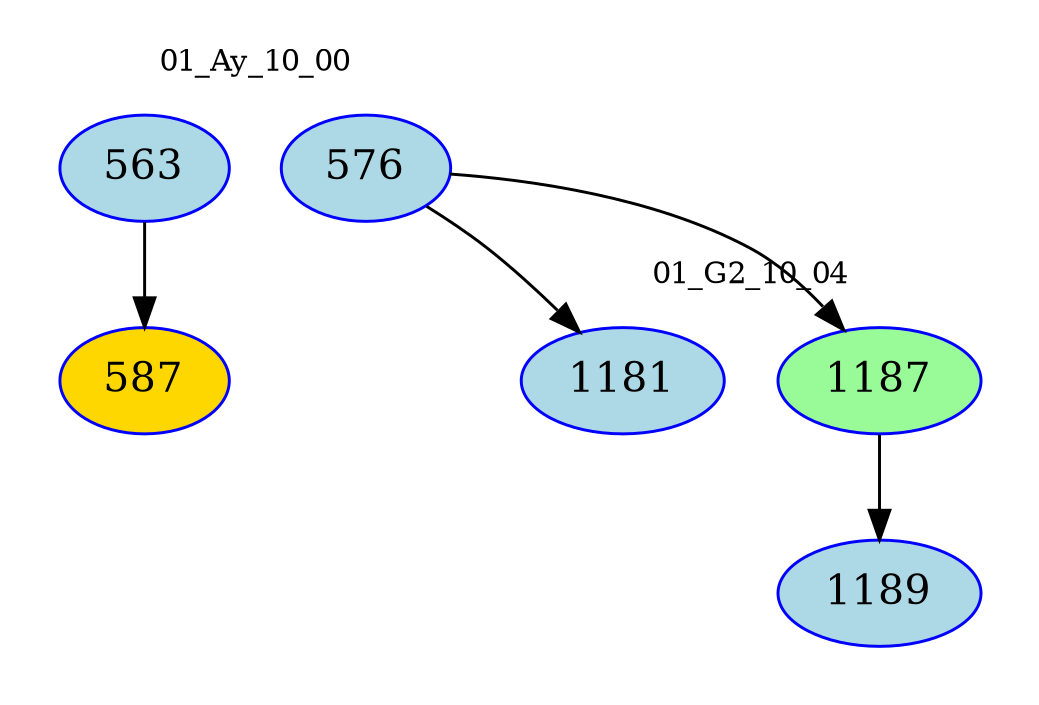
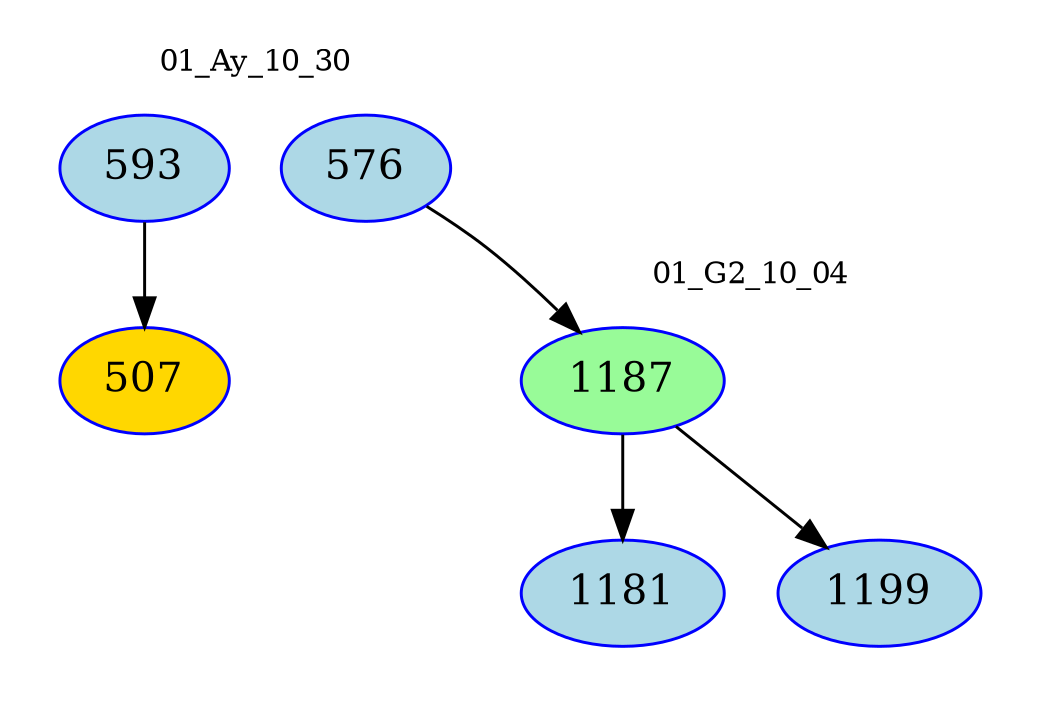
cluster "01_Ay_10_00": label "01_Ay_10_00" -> "01_Ay_10_30"
node "563": label "563" -> "593"
edge "576" -> "1181": now "1187" -> "1181"
node "587": label "587" -> "507"
node "1189": label "1189" -> "1199"
